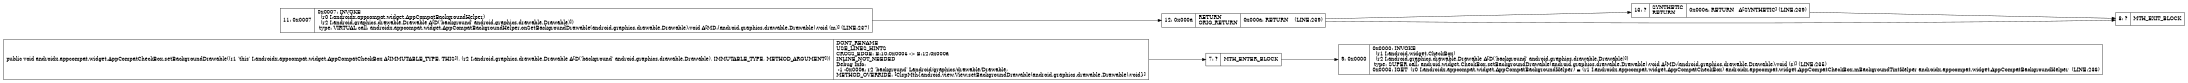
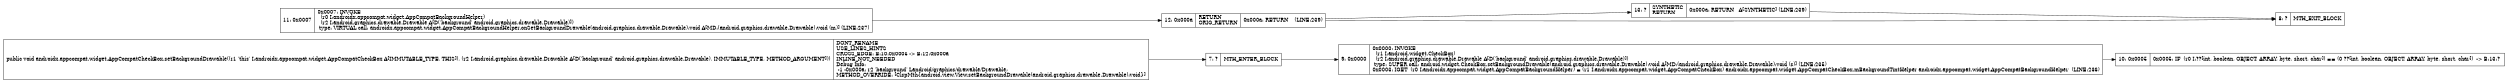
node "10: 0x0005": added
